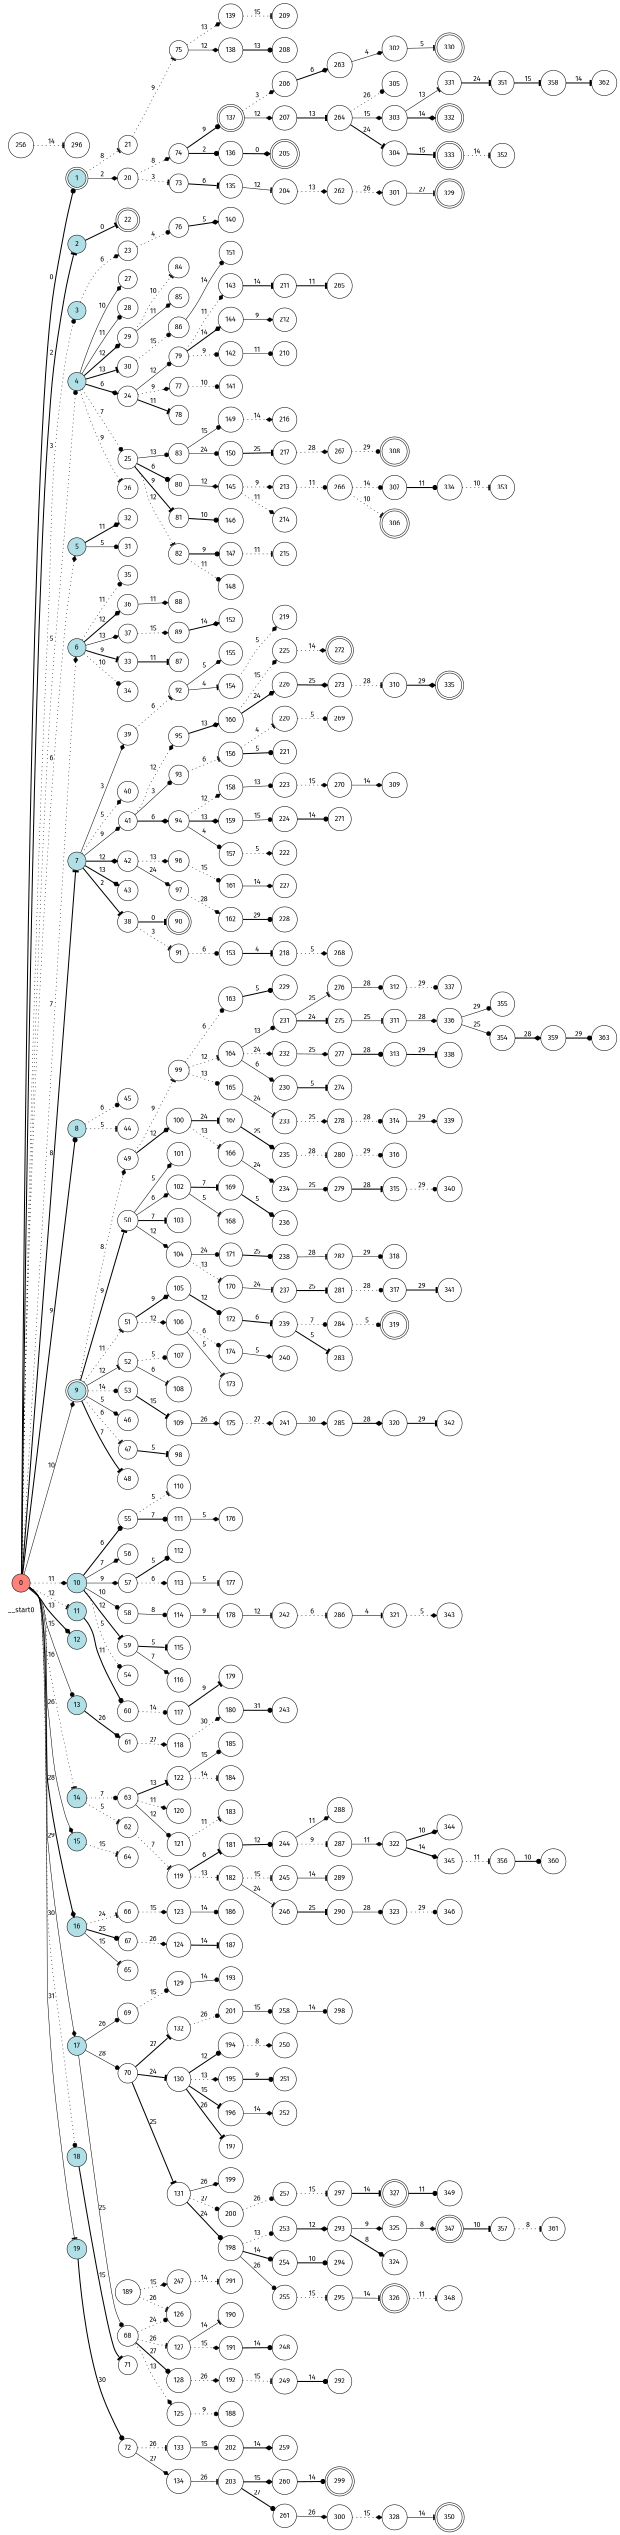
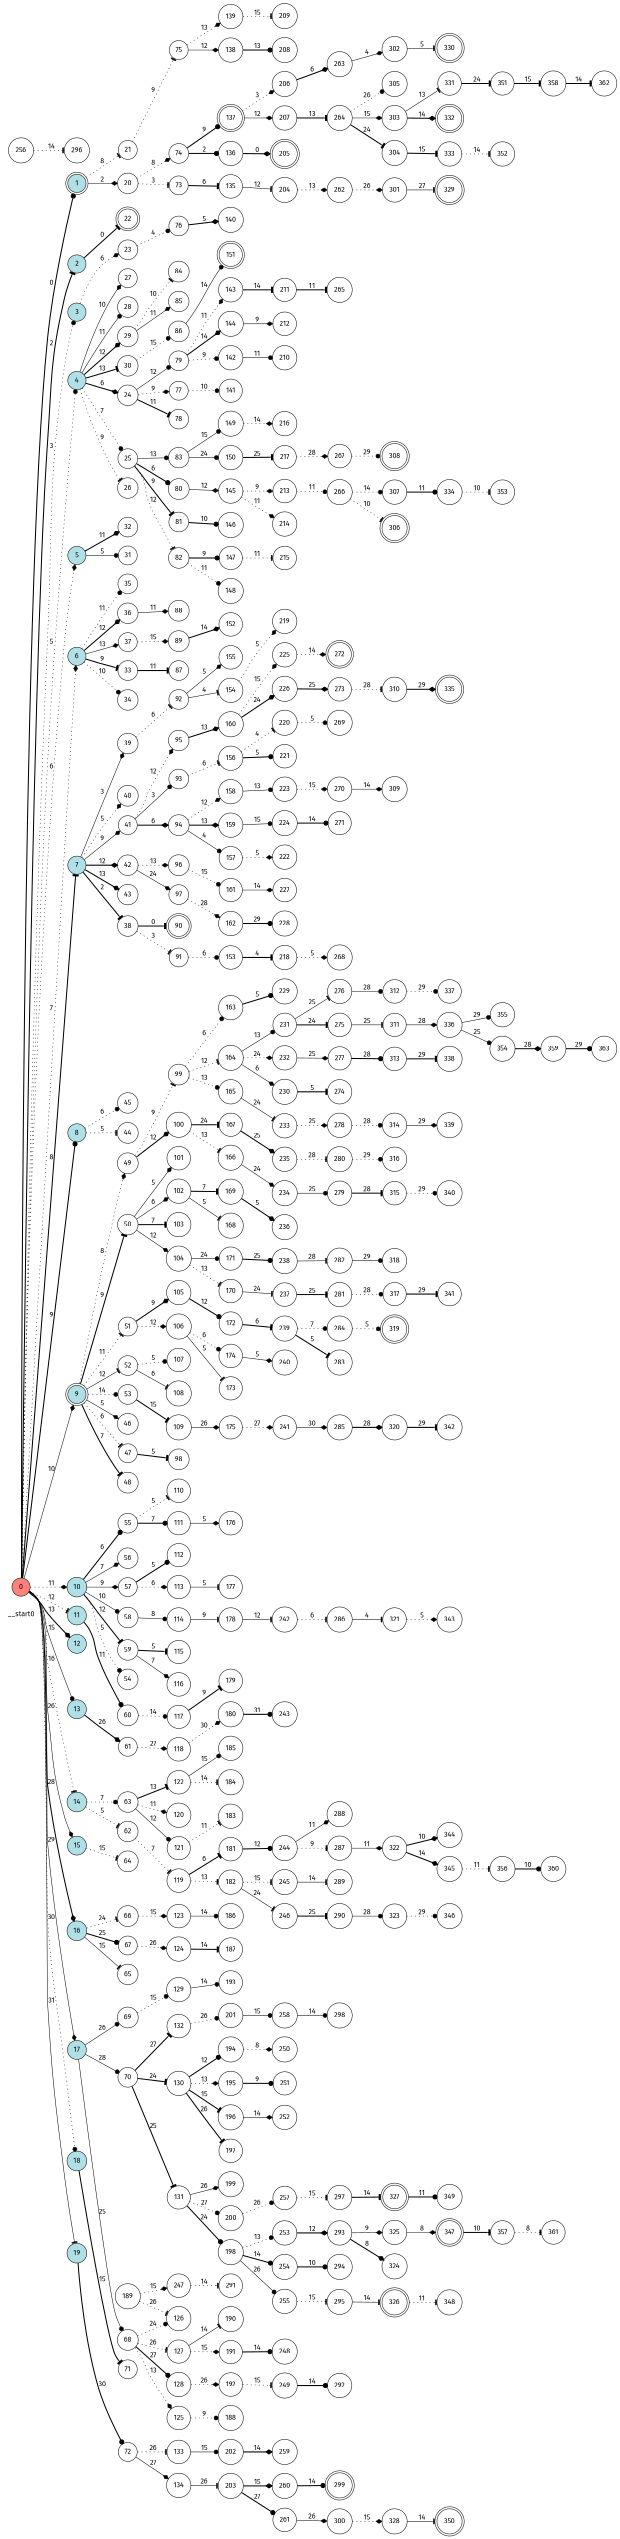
node "333": shape doublecircle -> circle
node "151": shape circle -> doublecircle
